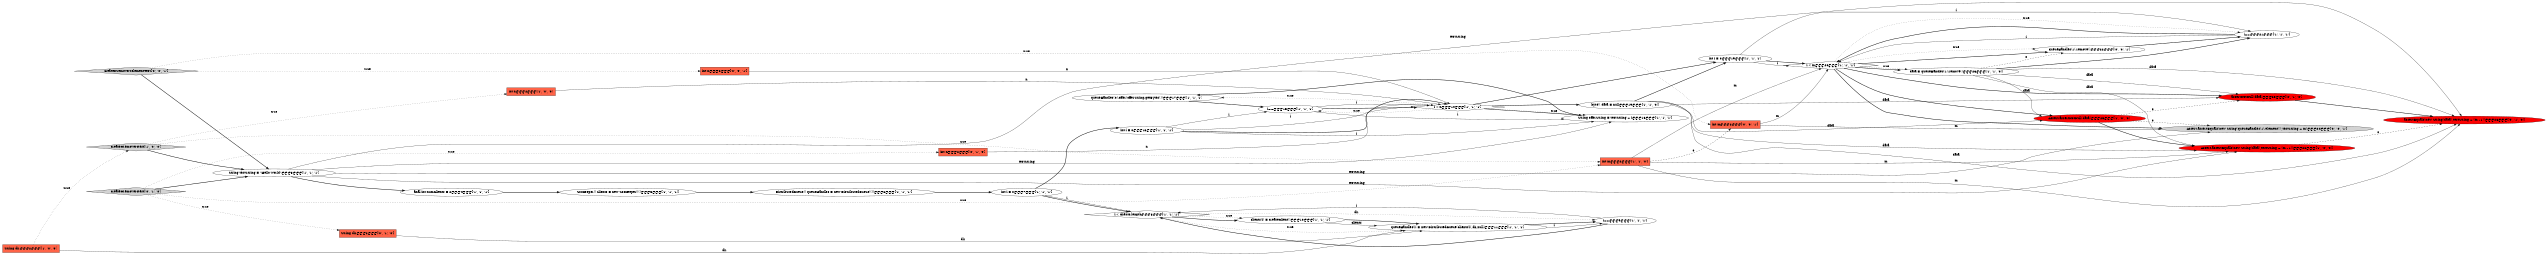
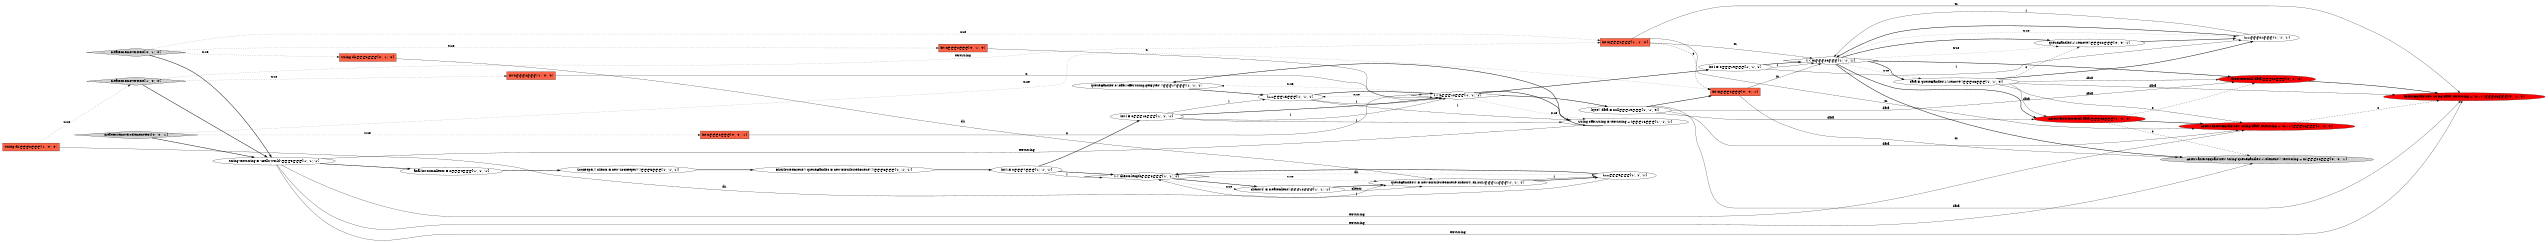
edge "byte(( data = null@@@19@@@['1', '1', '0']" -> "int i = 0@@@19@@@['1', '1', '1']": now "byte(( data = null@@@19@@@['1', '1', '0']" -> "int m@@@2@@@['0', '0', '1']"
edge "createNremoveMtest['1', '0', '0']" -> "int m@@@2@@@['1', '1', '0']": label "true" -> "testString"
